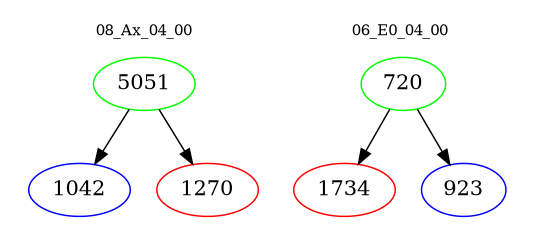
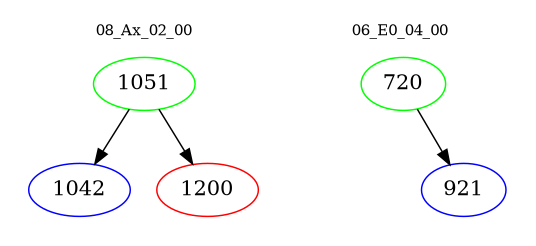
cluster "08_Ax_04_00": label "08_Ax_04_00" -> "08_Ax_02_00"
node "5051": label "5051" -> "1051"
node "1270": label "1270" -> "1200"
node "1734": removed
node "923": label "923" -> "921"
